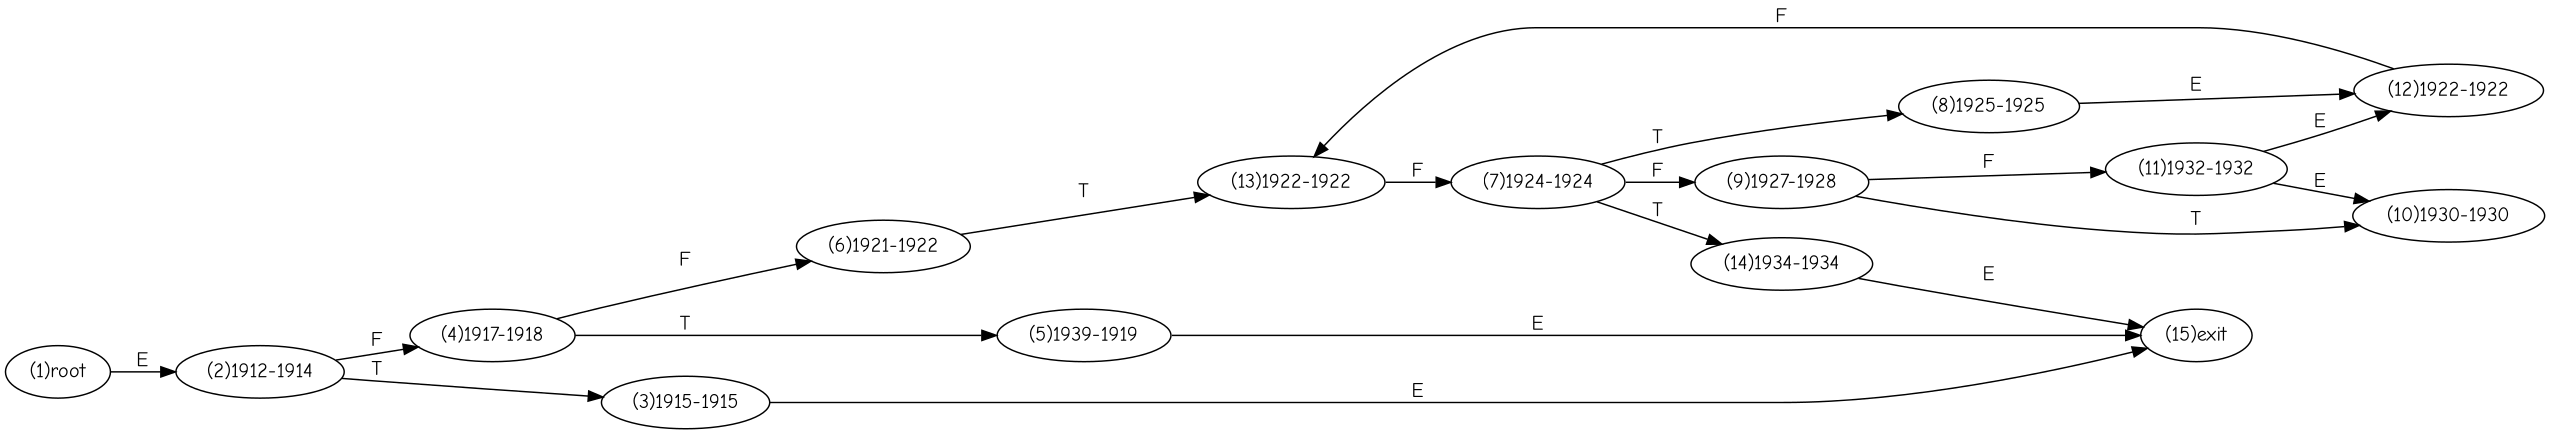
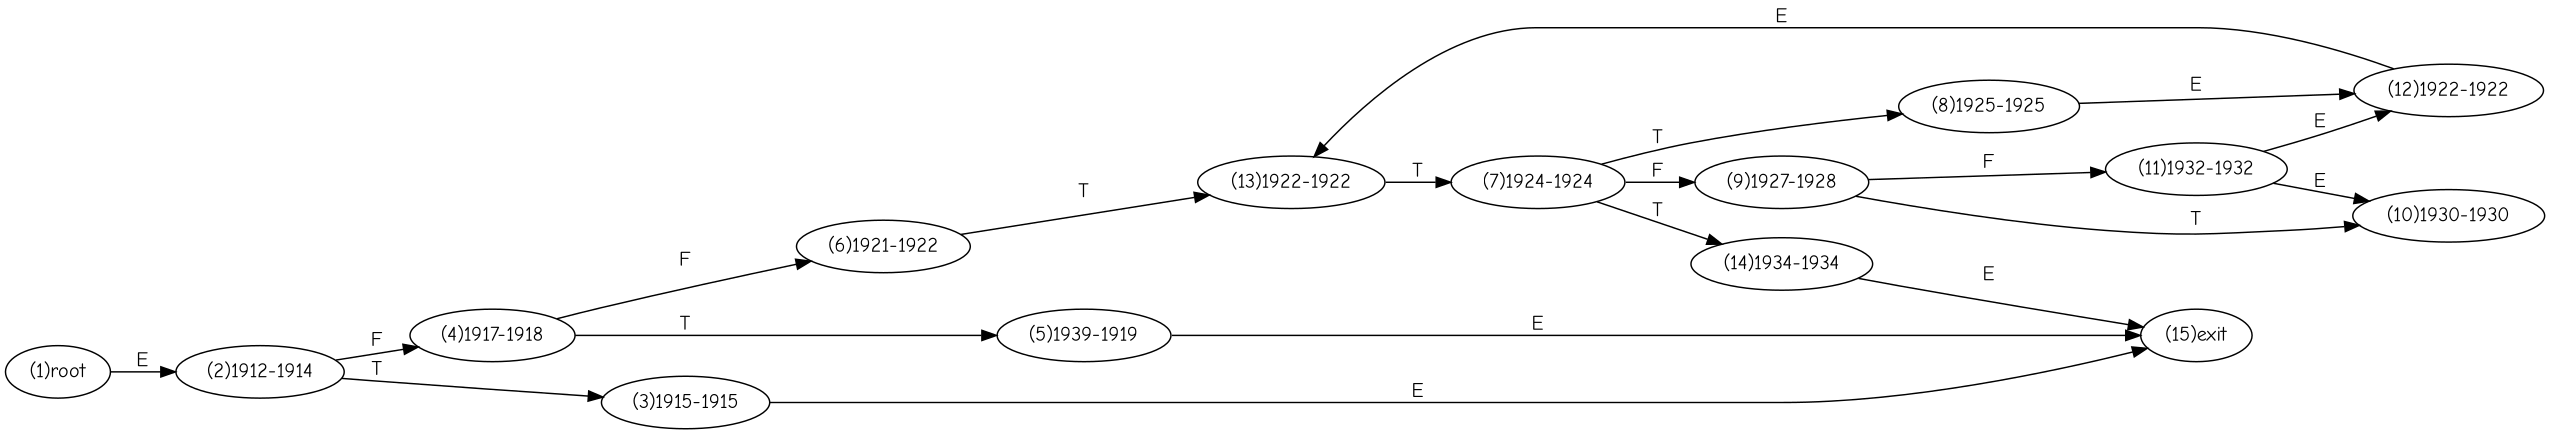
edge "(12)1922-1922" -> "(13)1922-1922": label "F" -> "E"
edge "(13)1922-1922" -> "(7)1924-1924": label "F" -> "T"
